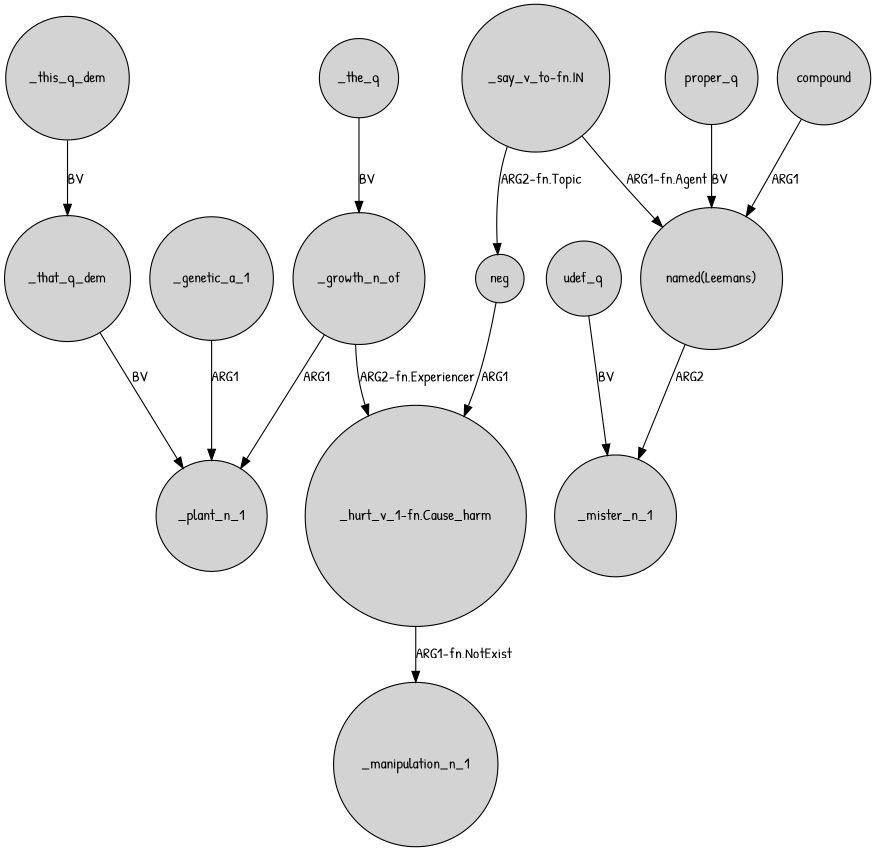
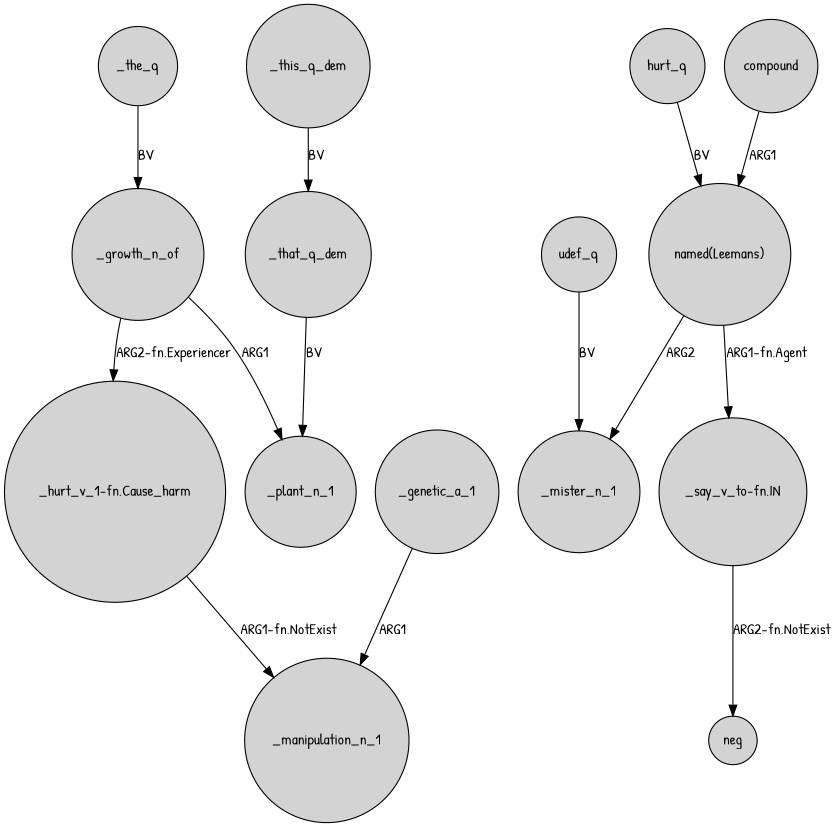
node "proper_q": label "proper_q" -> "hurt_q"
edge "_say_v_to-fn.IN" -> "named(Leemans)": reversed
edge "_say_v_to-fn.IN" -> "neg": label "ARG2-fn.Topic" -> "ARG2-fn.NotExist"
edge "neg" -> "_hurt_v_1-fn.Cause_harm": removed, label "ARG1"
edge "_genetic_a_1" -> "_plant_n_1": now "_genetic_a_1" -> "_manipulation_n_1"
